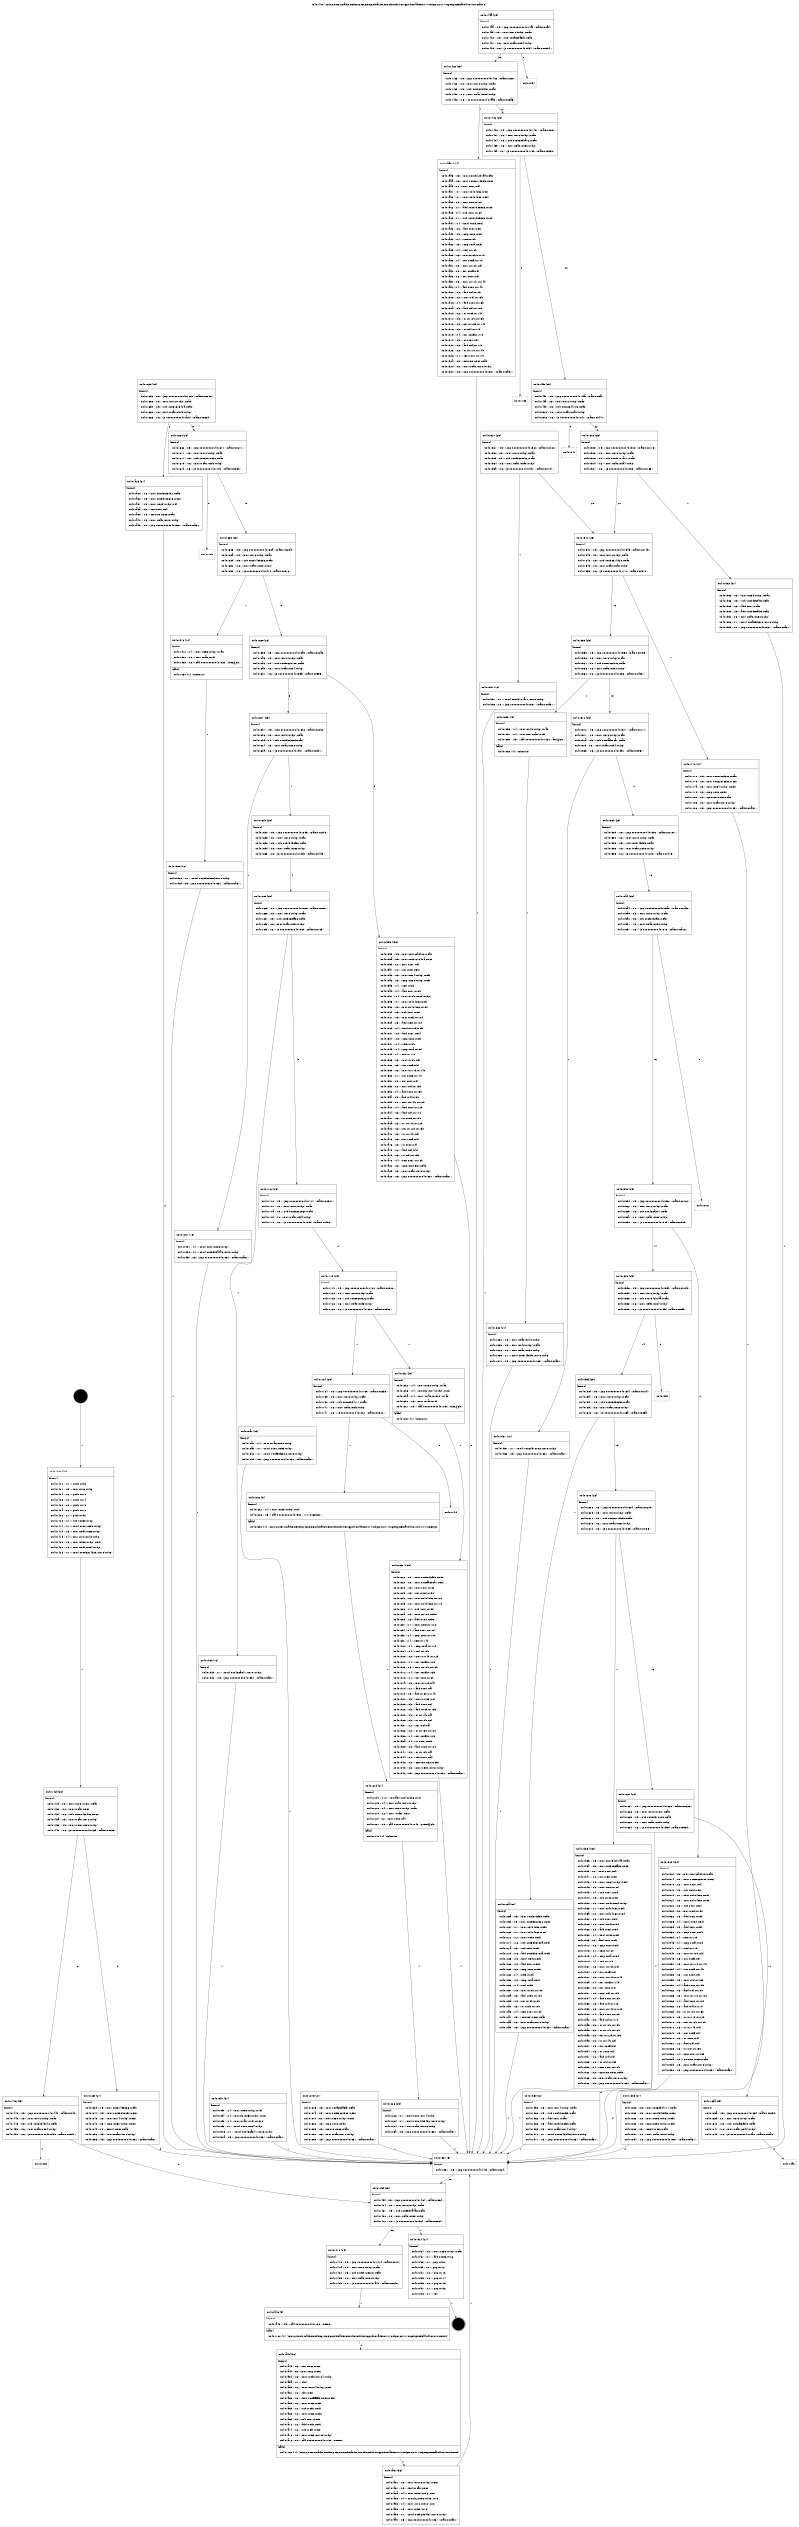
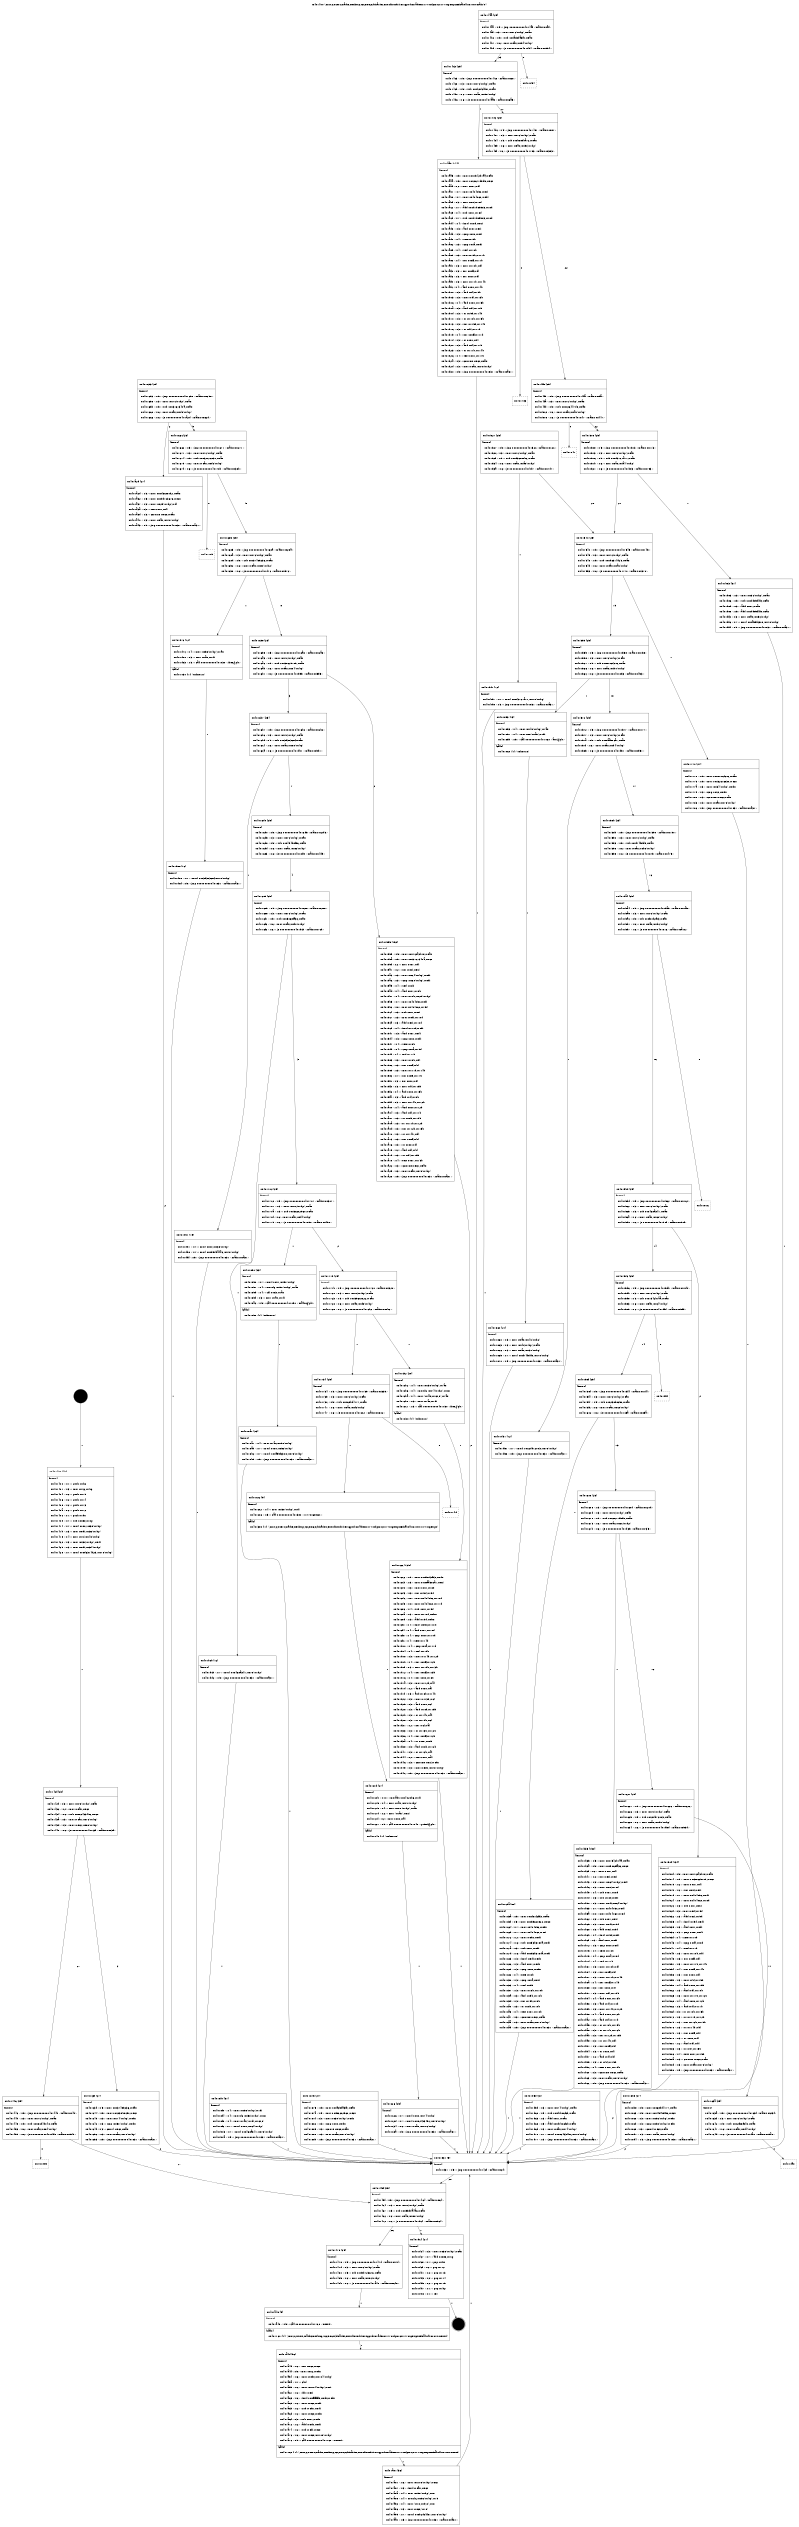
node "0x401890 [23]": added
edge "0x401621 [25]" -> "0x401d5d [31]": removed, label "1"
